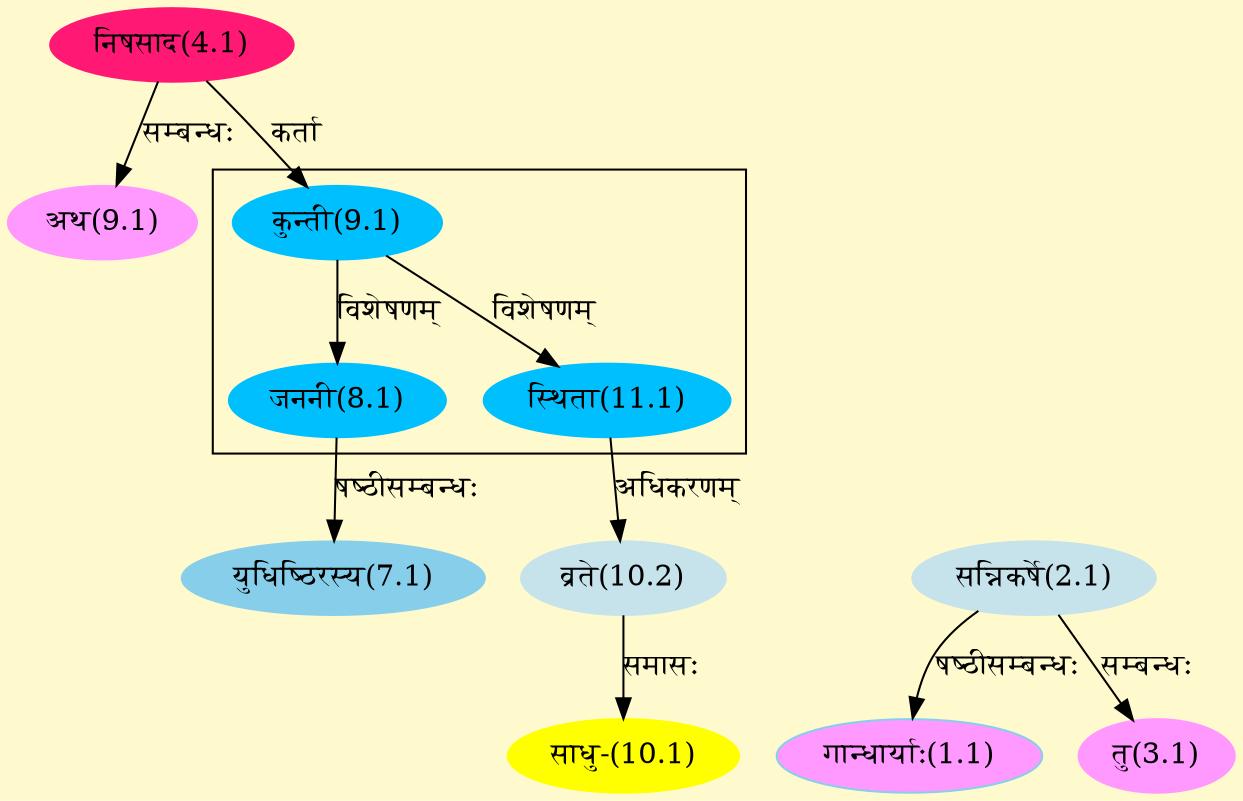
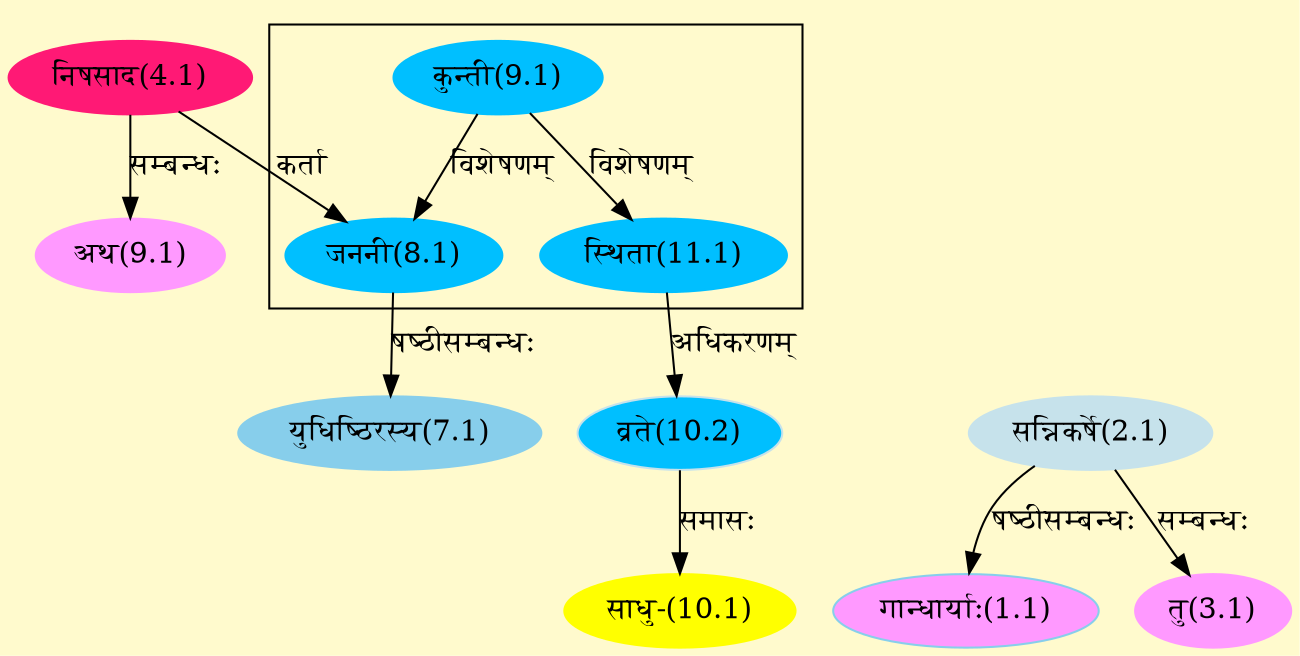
edge "निषसाद(4.1)" -> "कुन्ती(9.1)": now "निषसाद(4.1)" -> "जननी(8.1)"
node "व्रते(10.2)": fillcolor #c6e2eb -> #00bfff
